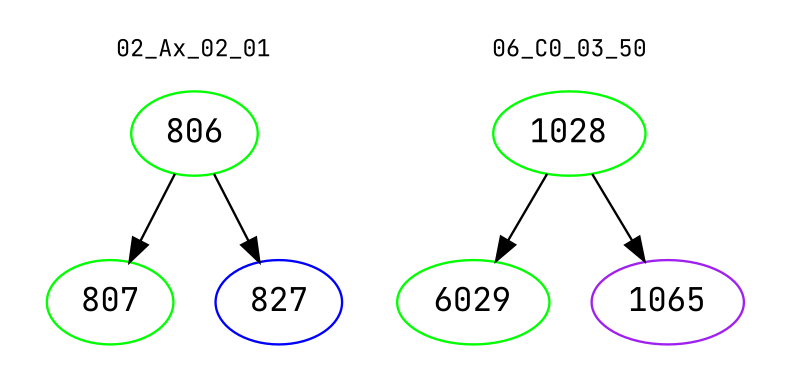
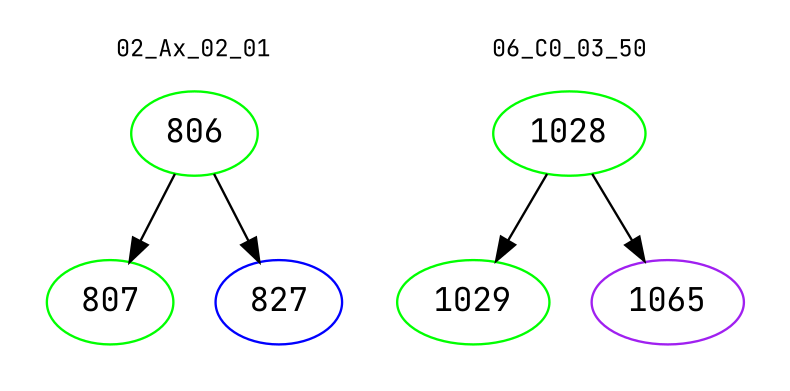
node "6029": label "6029" -> "1029"
